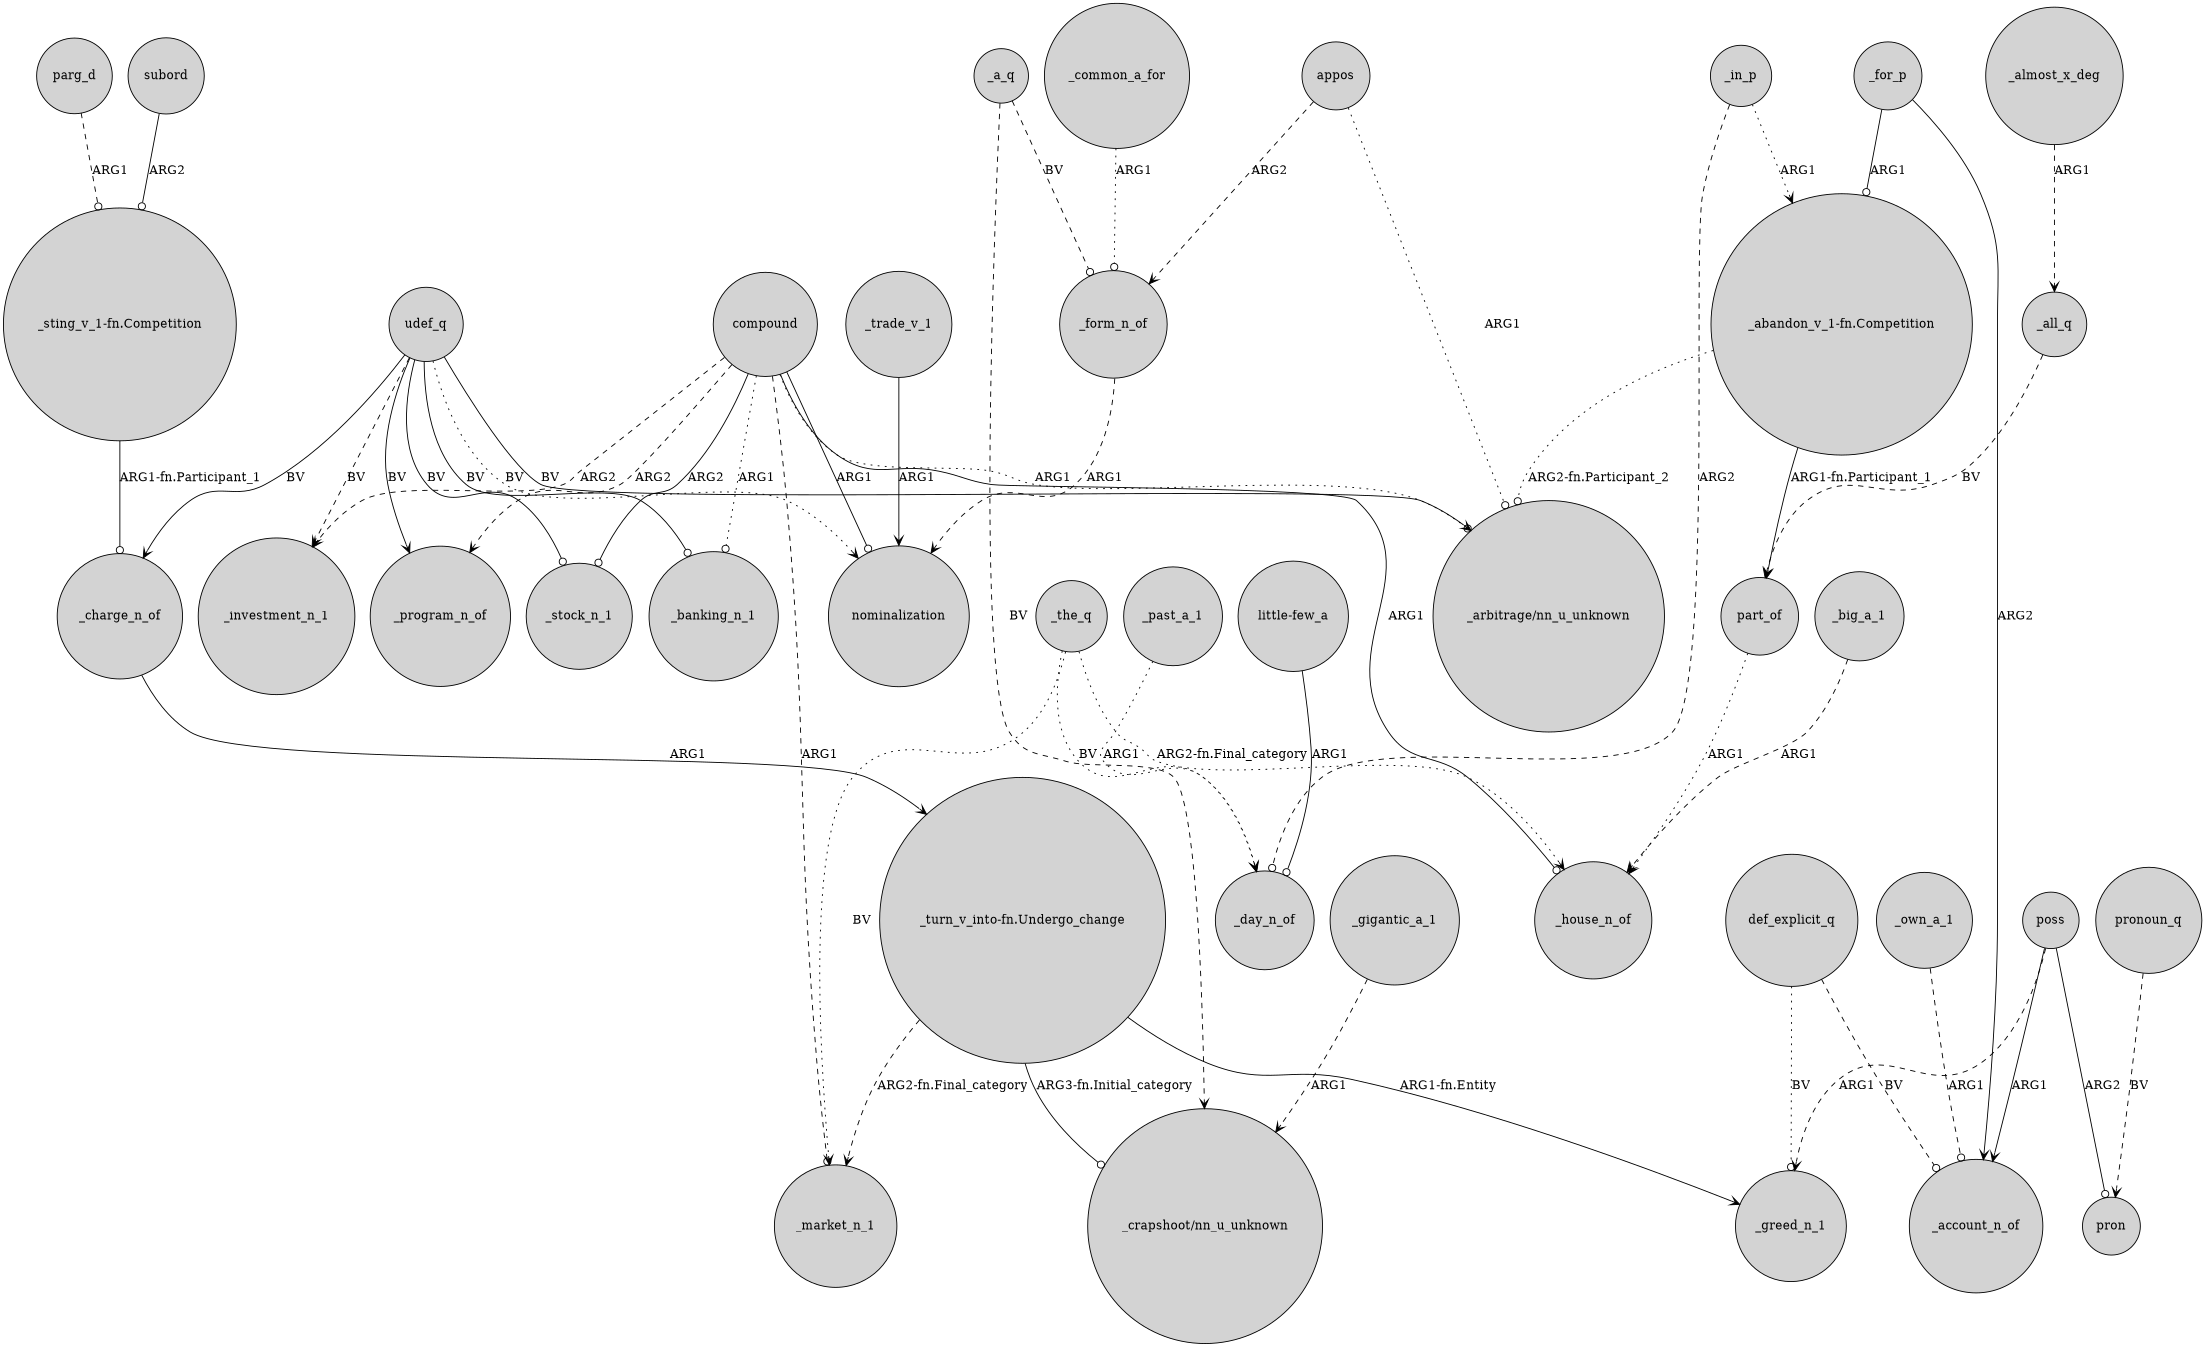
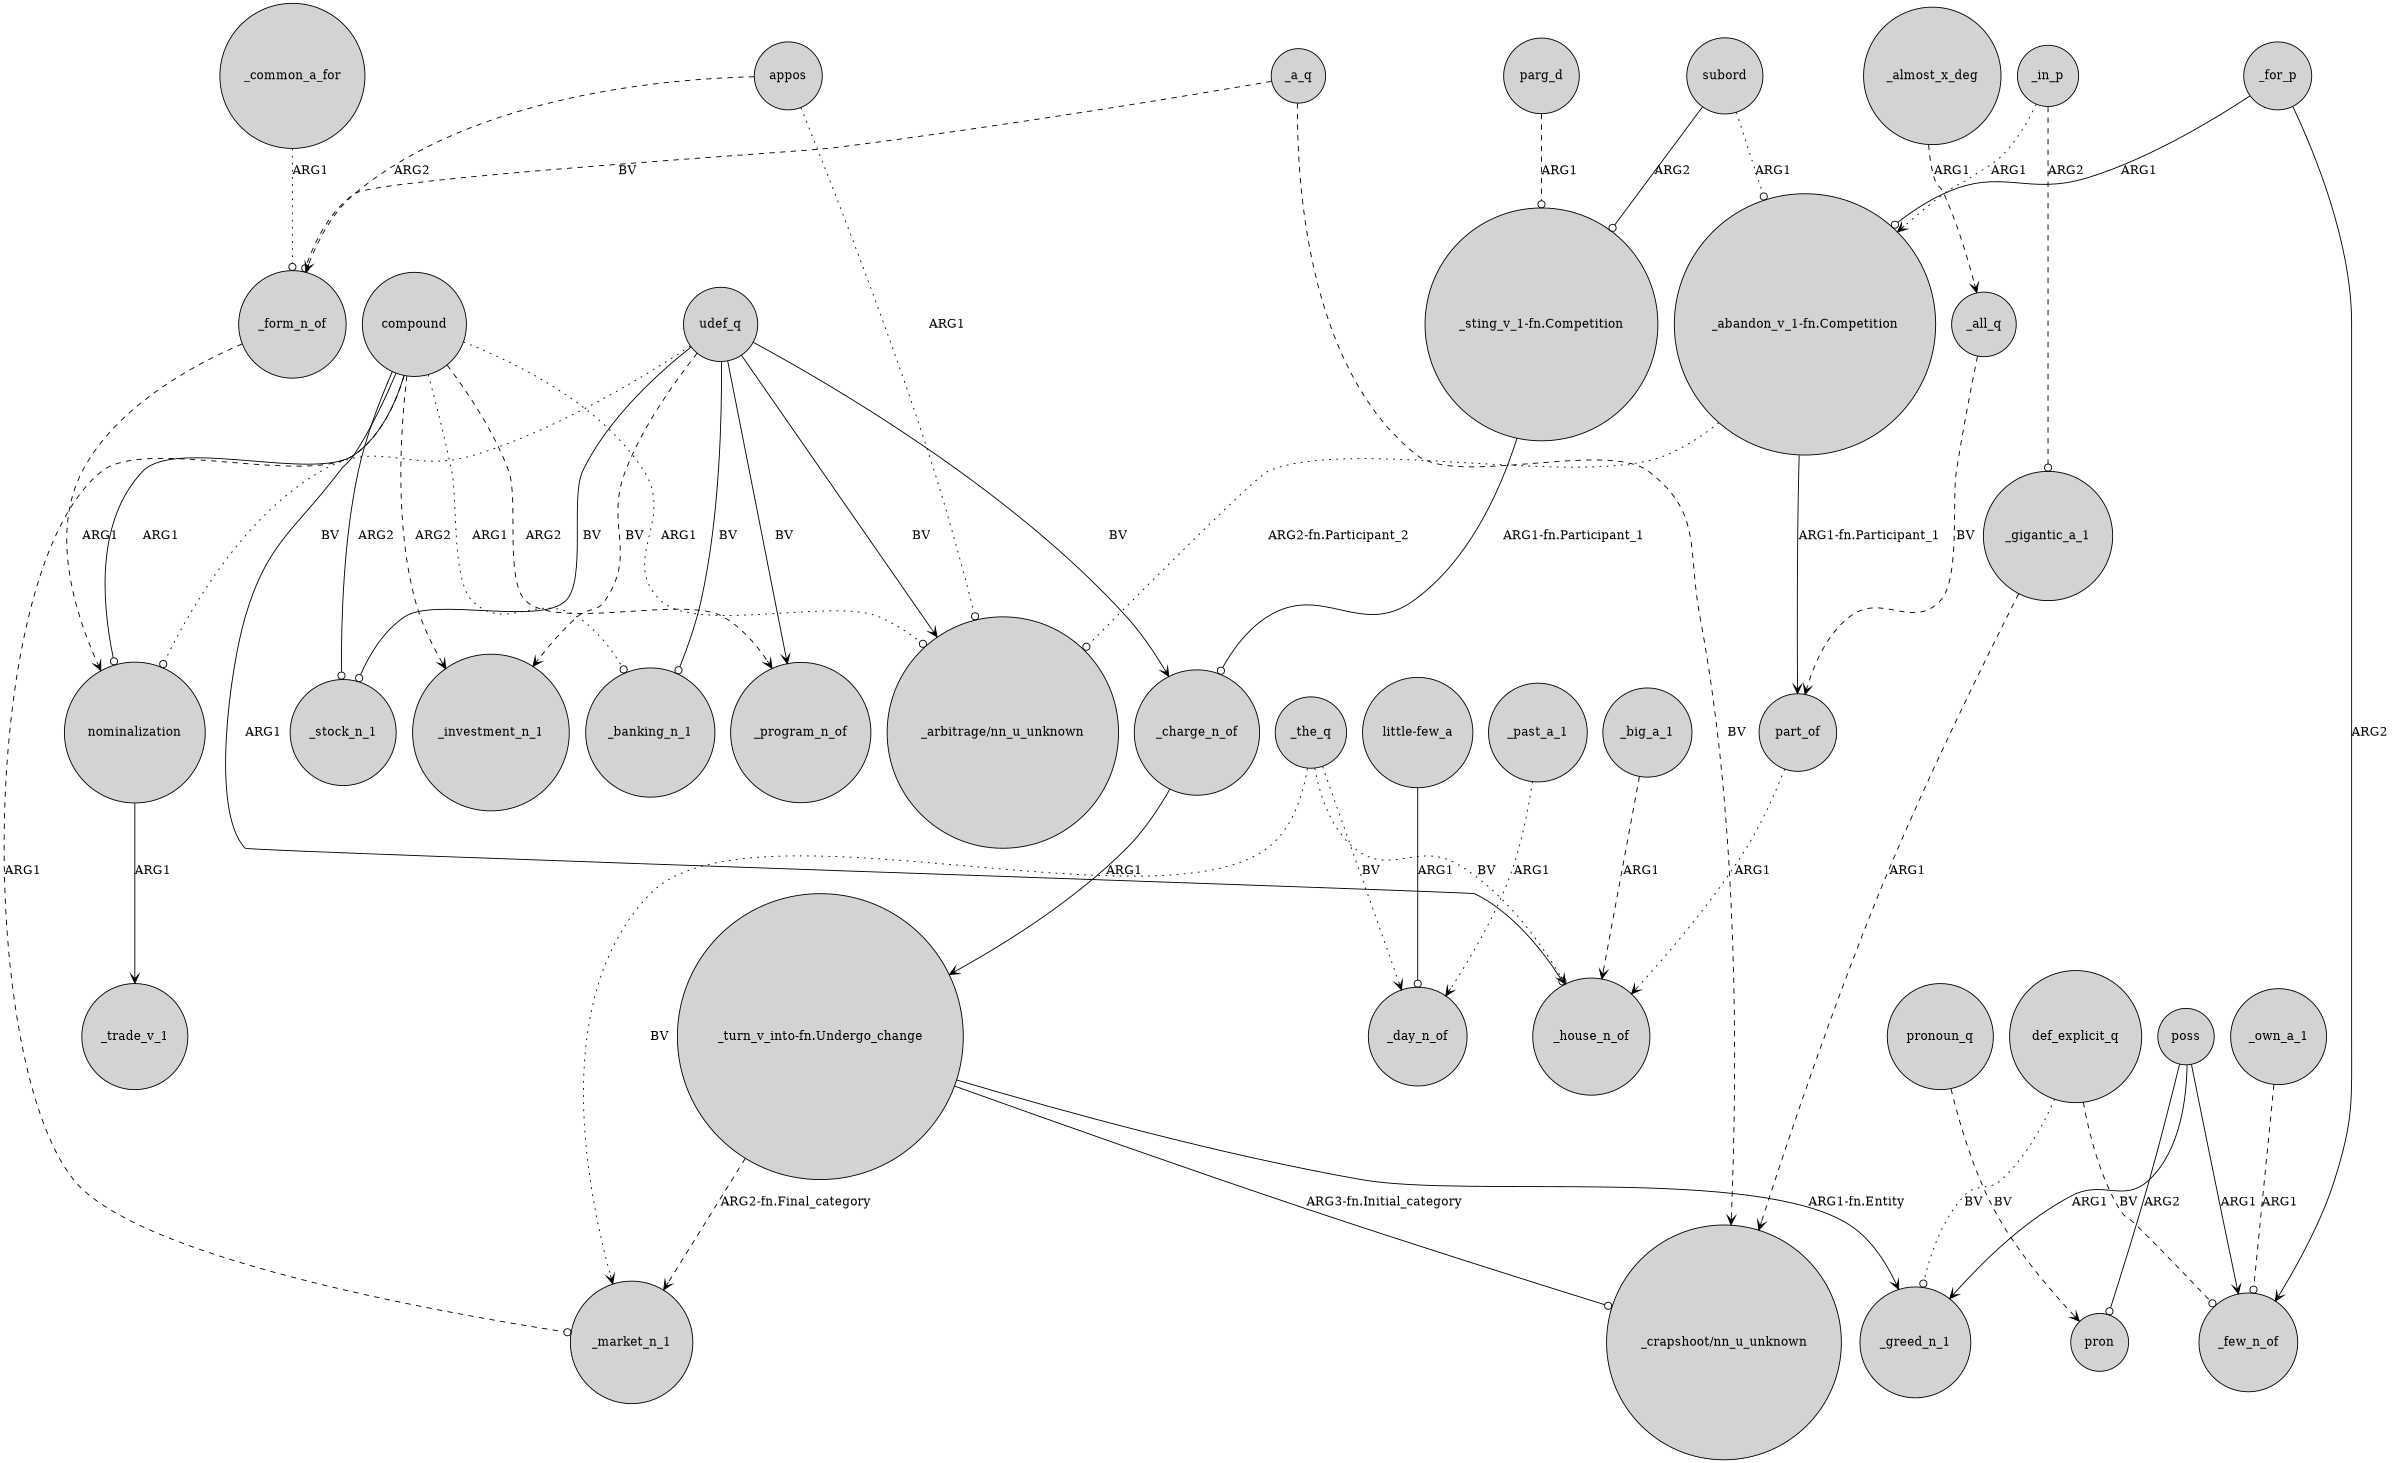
edge "subord" -> "_abandon_v_1-fn.Competition": added, label "ARG1"
edge "_trade_v_1" -> "nominalization": reversed
edge "udef_q" -> "nominalization": arrowhead vee -> odot
edge "_in_p" -> "_day_n_of": now "_in_p" -> "_gigantic_a_1"
edge "_the_q" -> "_house_n_of": label "ARG2-fn.Final_category" -> "BV"
edge "poss" -> "_greed_n_1": style dashed -> solid
node "_account_n_of": label "_account_n_of" -> "_few_n_of"
